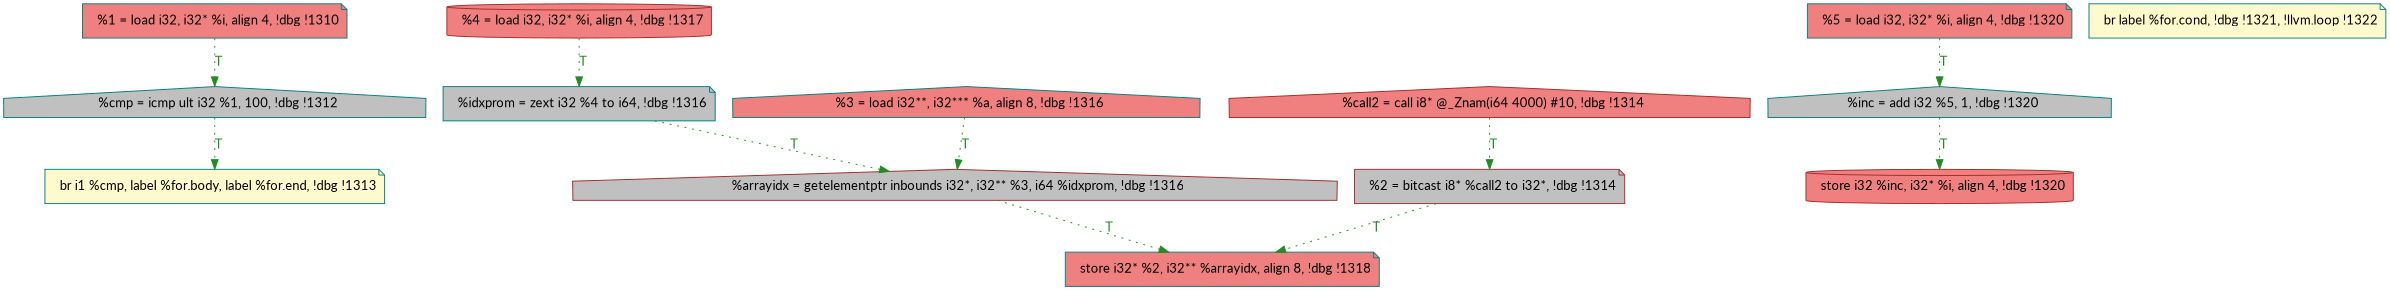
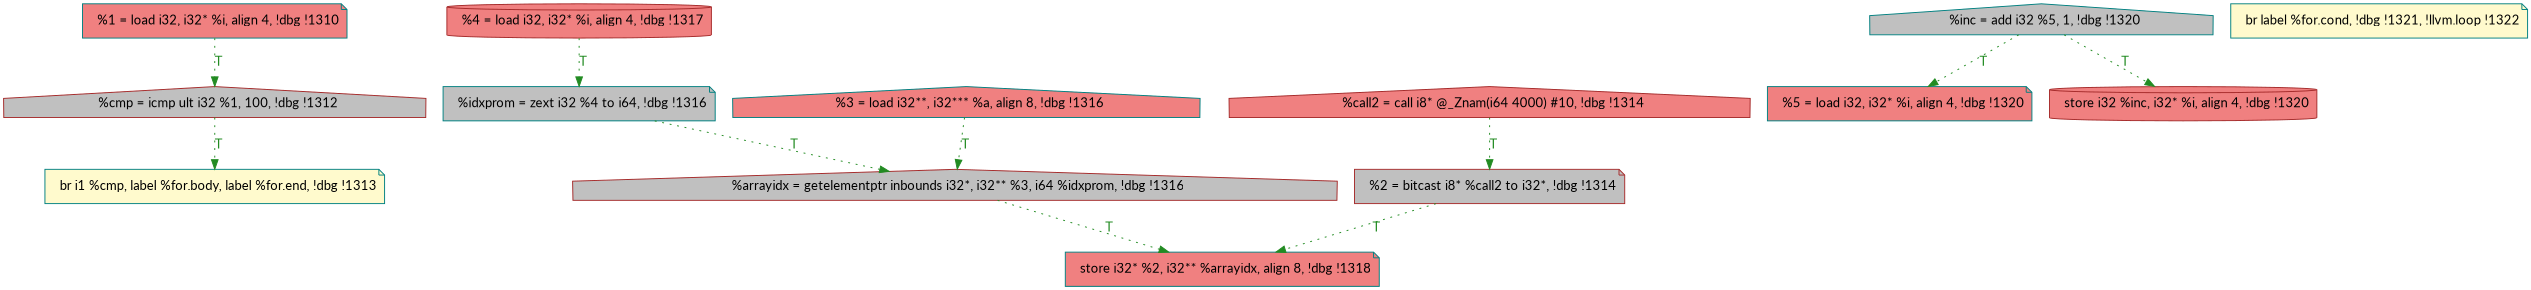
edge "%5 = load i32, i32* %i, align 4, !dbg !1320" -> "%inc = add i32 %5, 1, !dbg !1320": reversed
node "%cmp = icmp ult i32 %1, 100, !dbg !1312": color teal -> brown
